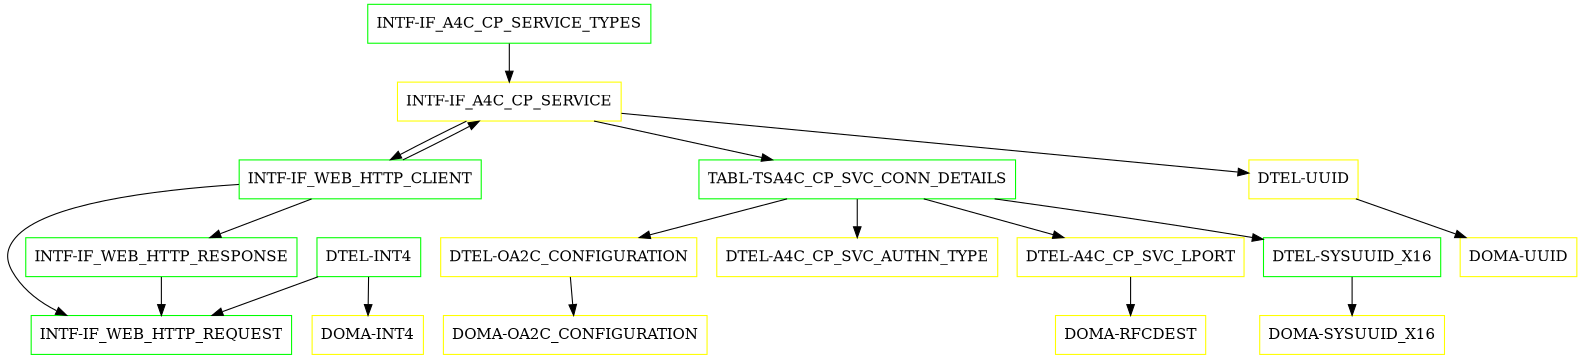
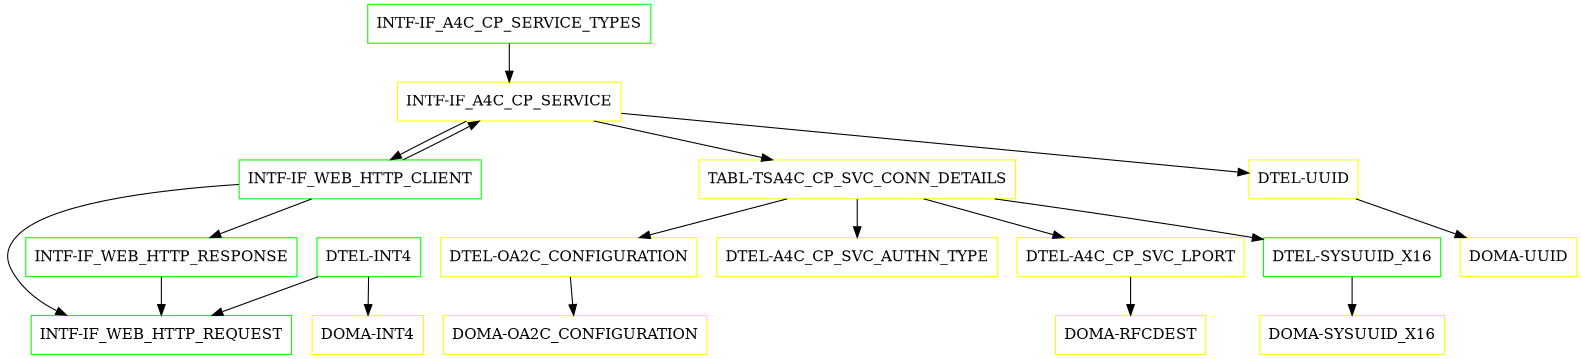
node "TABL-TSA4C_CP_SVC_CONN_DETAILS": color green -> yellow
